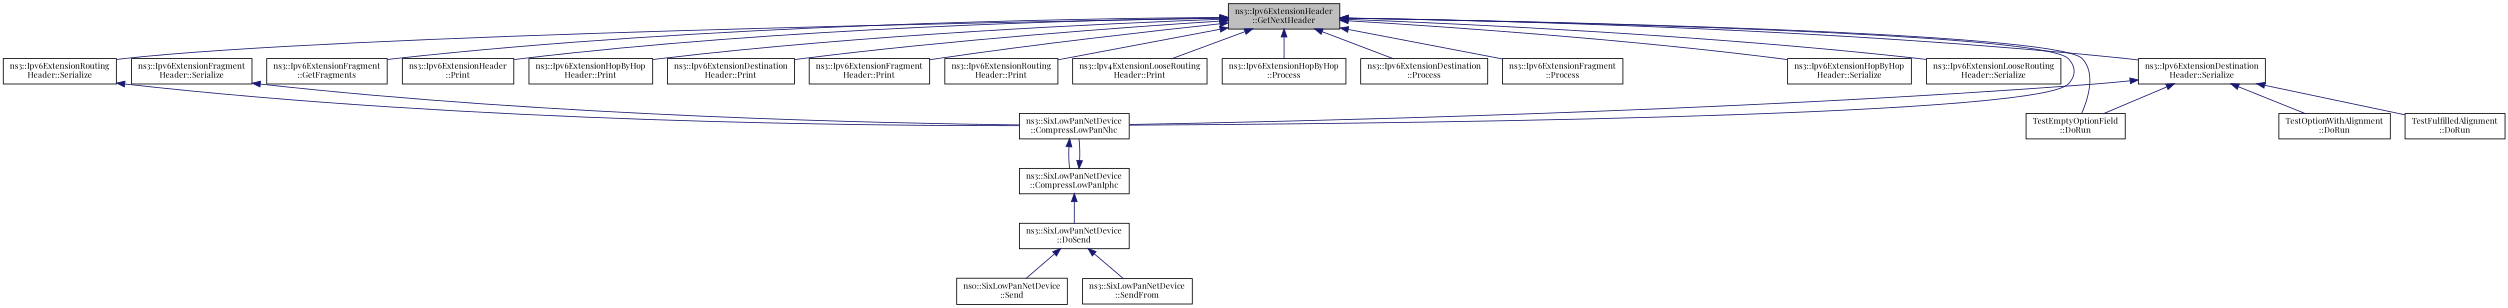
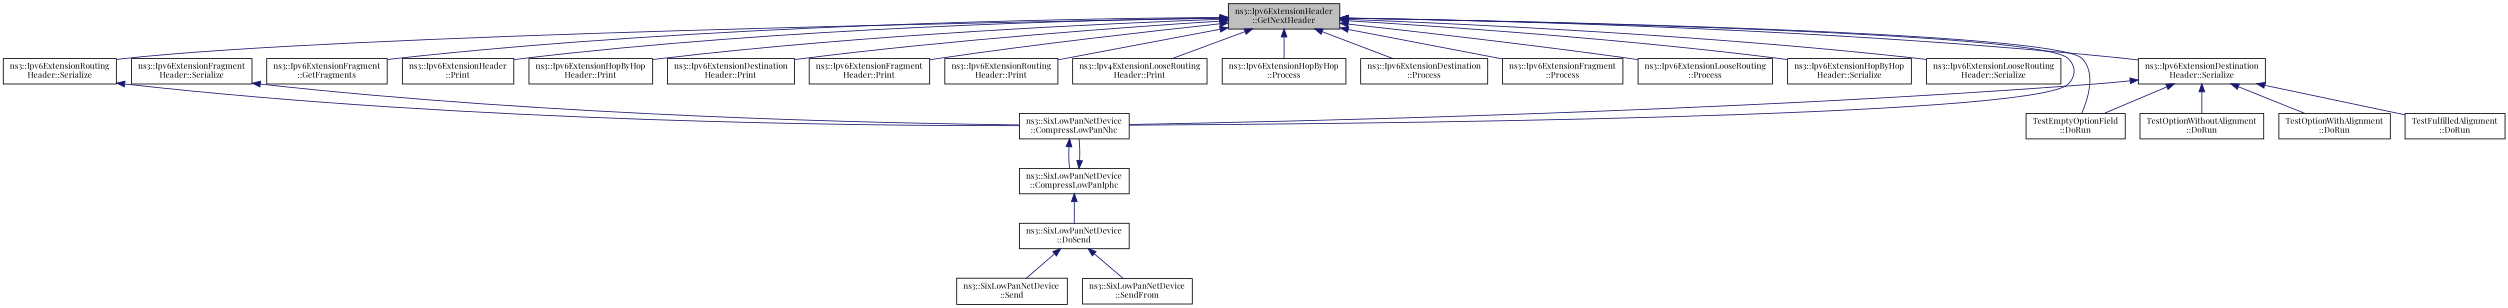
node "ns3::Ipv6ExtensionLooseRouting ::Process": added
node "TestOptionWithoutAlignment ::DoRun": added
node "ns0::SixLowPanNetDevice ::Send": label "ns0::SixLowPanNetDevice ::Send" -> "ns3::SixLowPanNetDevice ::Send"
